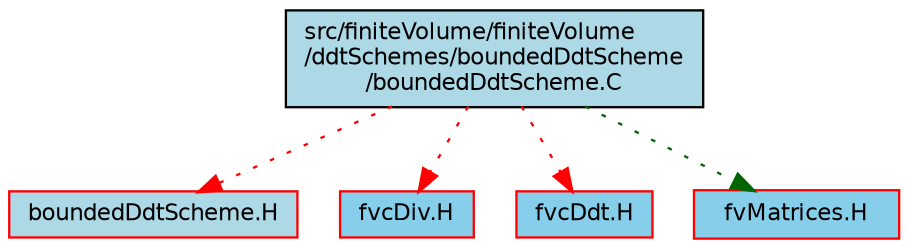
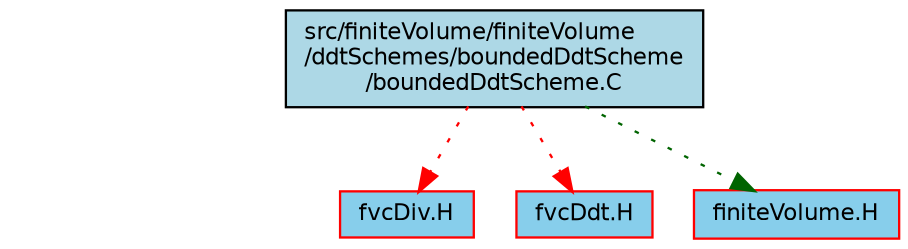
node "boundedDdtScheme.H": removed
node "fvMatrices.H": label "fvMatrices.H" -> "finiteVolume.H"
